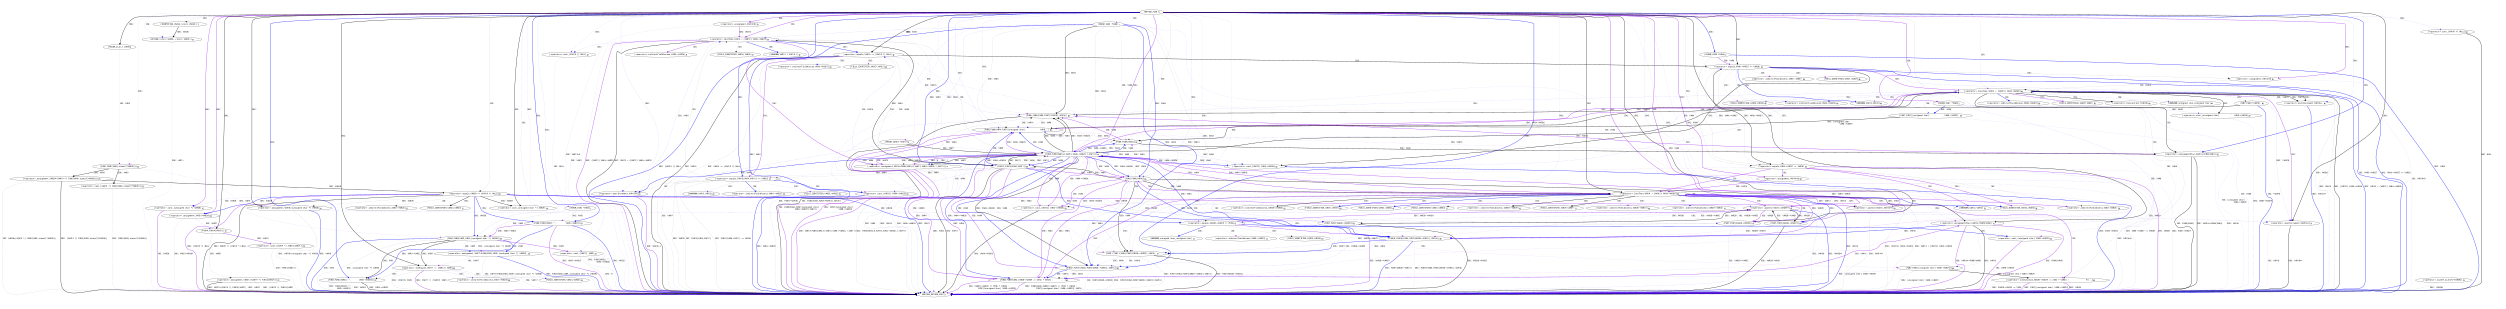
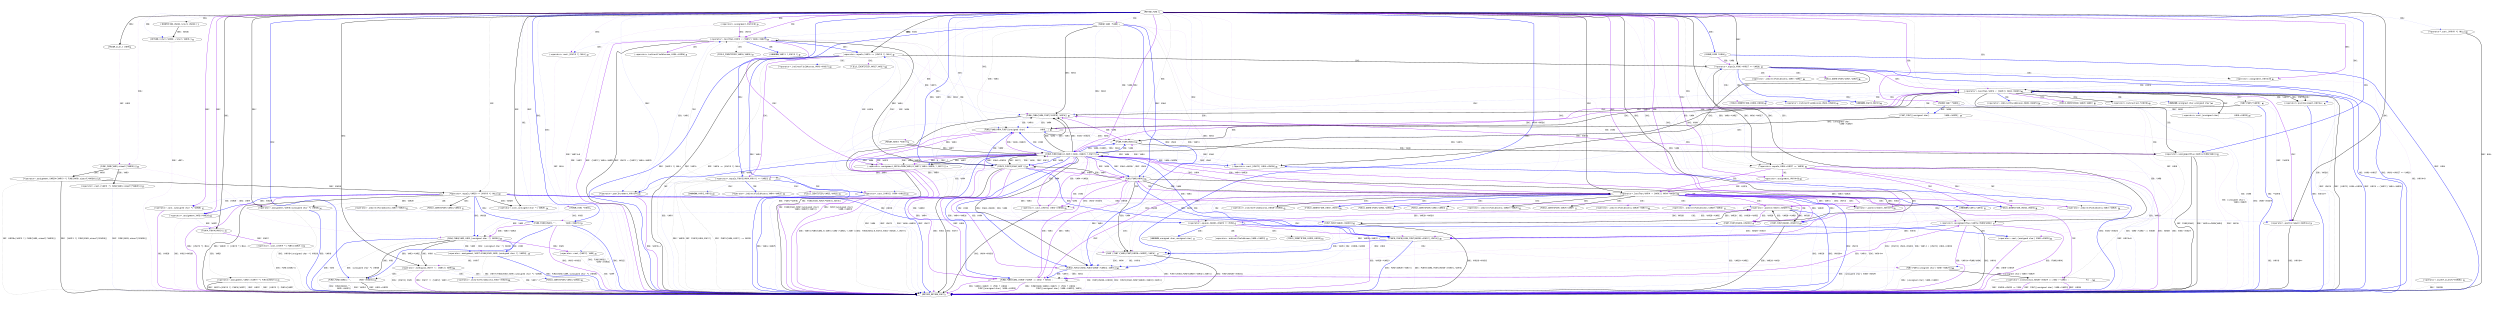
edge "(<operator>.cast,(VAR12) VAR9)" -> "(METHOD_RETURN,VAR1)": label "DDG: 0" -> "DDG: VAR9"
